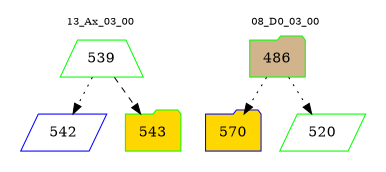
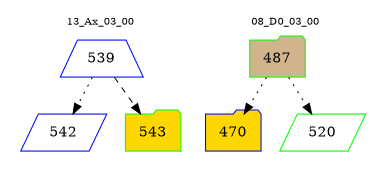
node "539": color green -> blue
node "486": label "486" -> "487"
node "570": label "570" -> "470"
